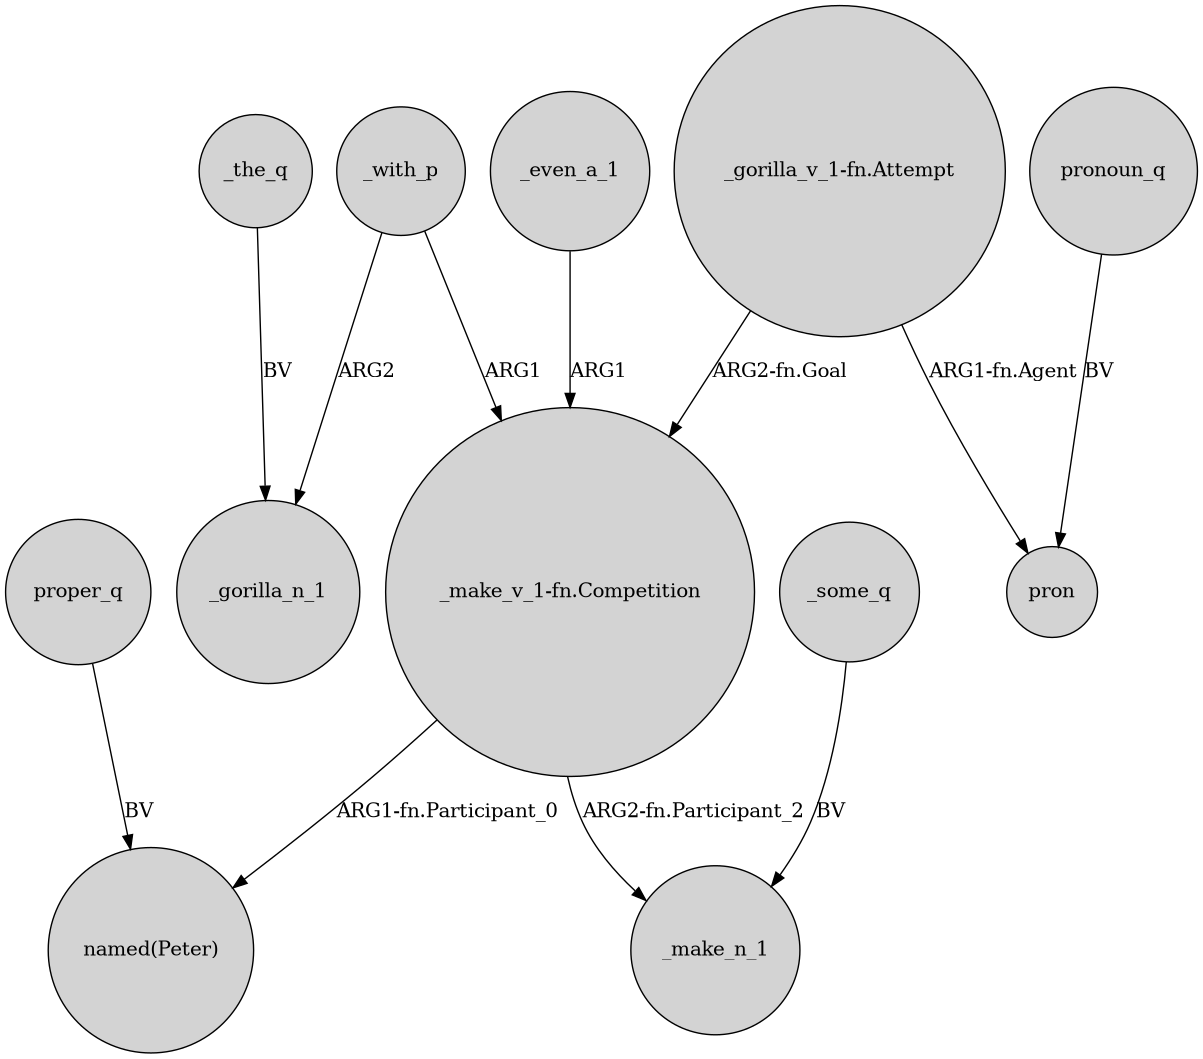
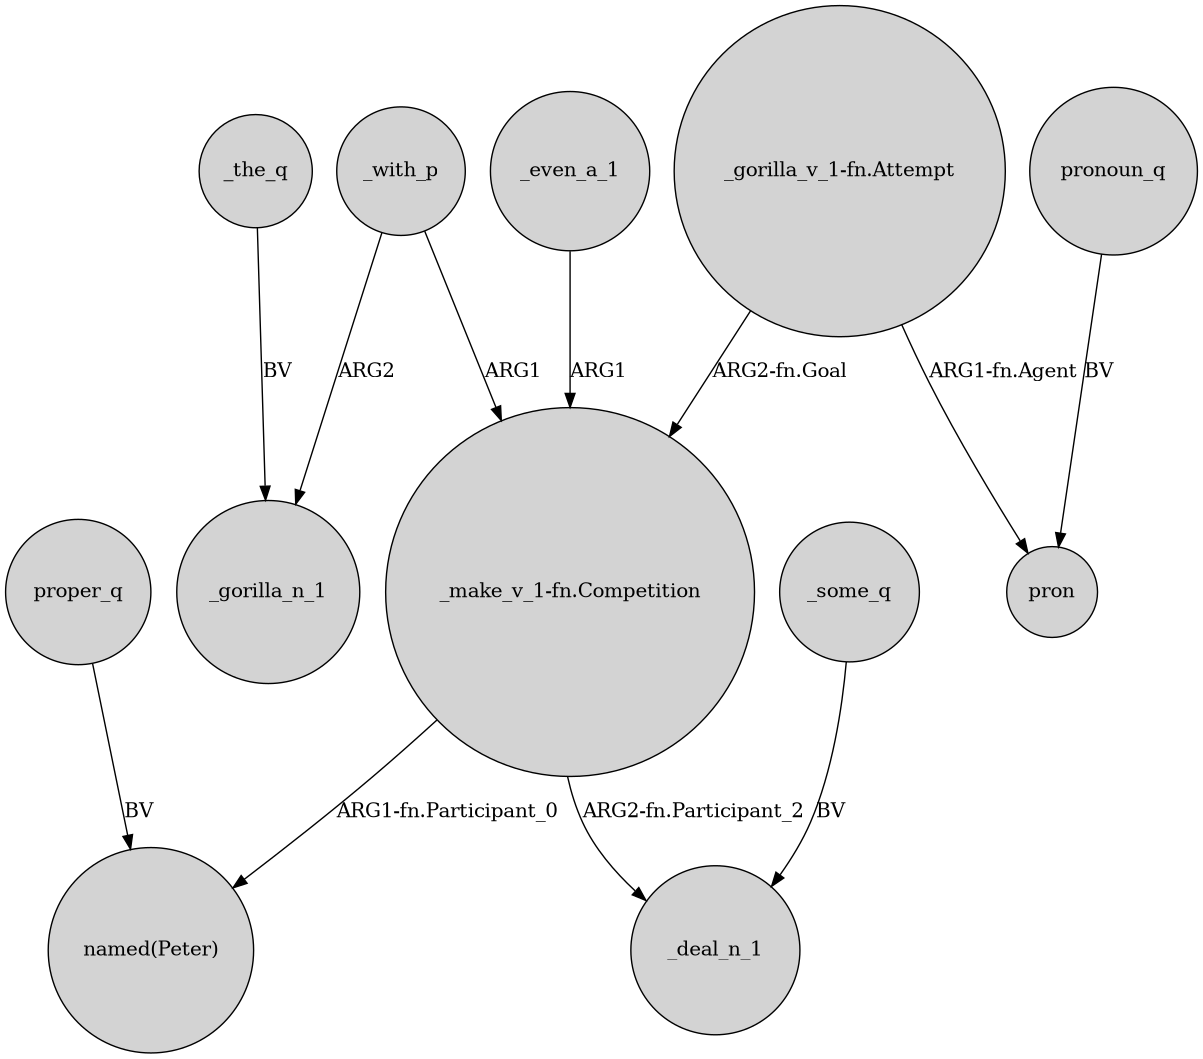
node "_make_n_1": label "_make_n_1" -> "_deal_n_1"
